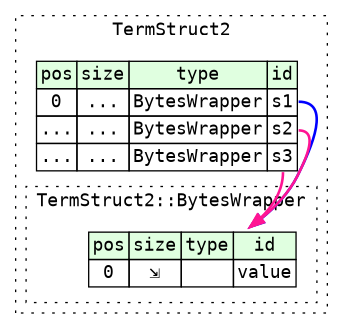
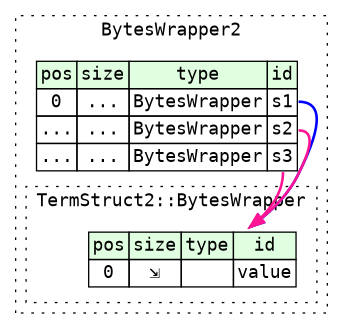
cluster "TermStruct2": label "TermStruct2" -> "BytesWrapper2"
